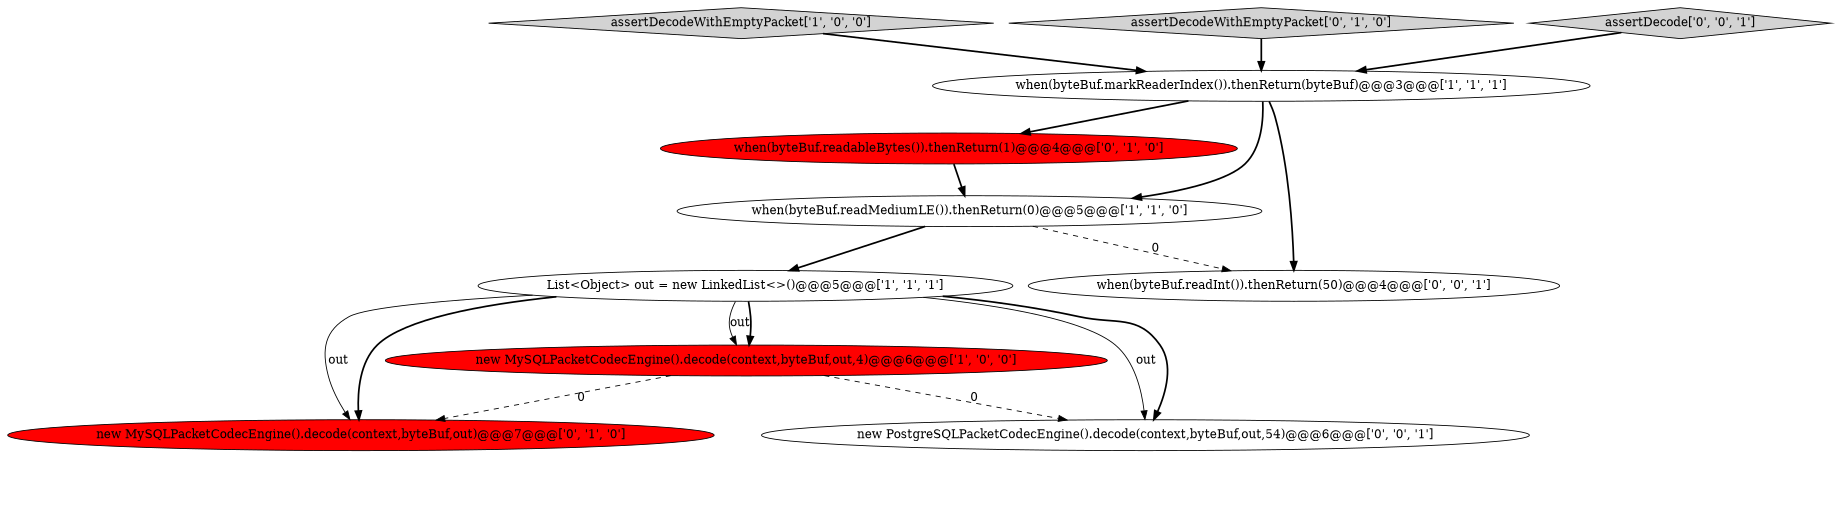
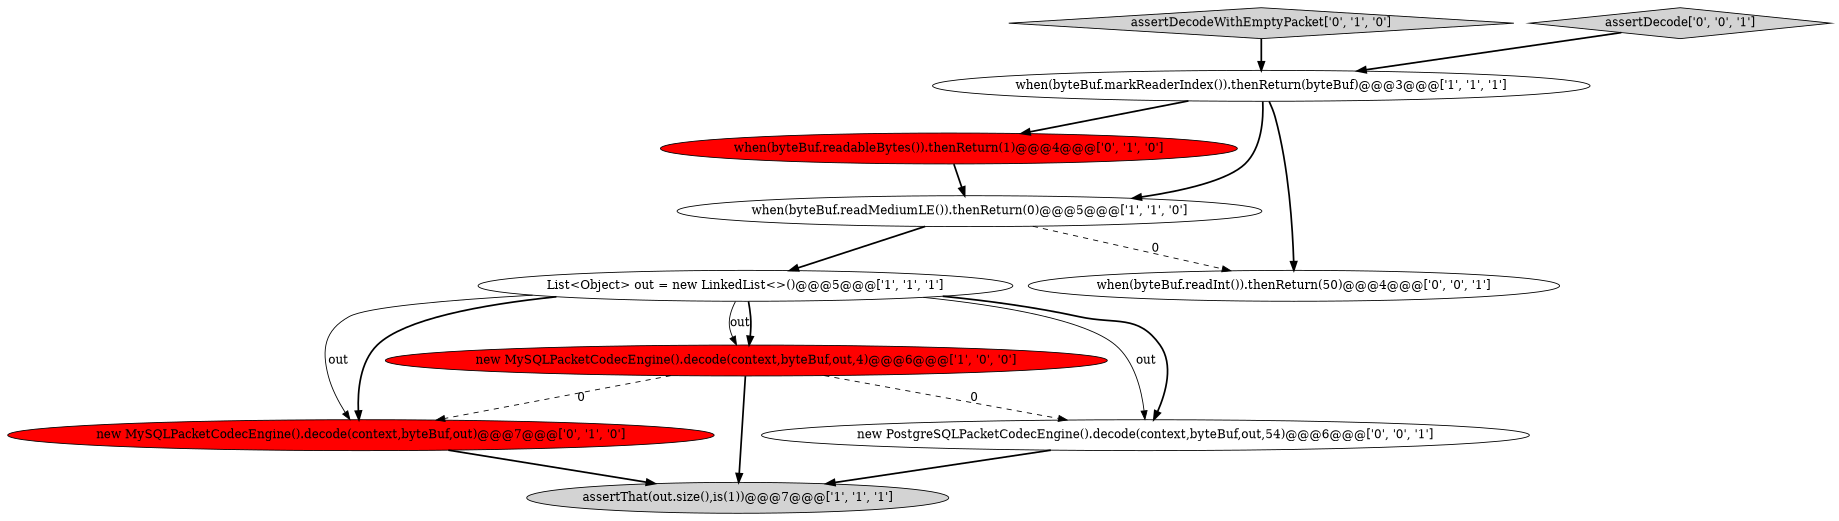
node "assertDecodeWithEmptyPacket['1', '0', '0']": removed
node "assertThat(out.size(),is(1))@@@7@@@['1', '1', '1']": added
